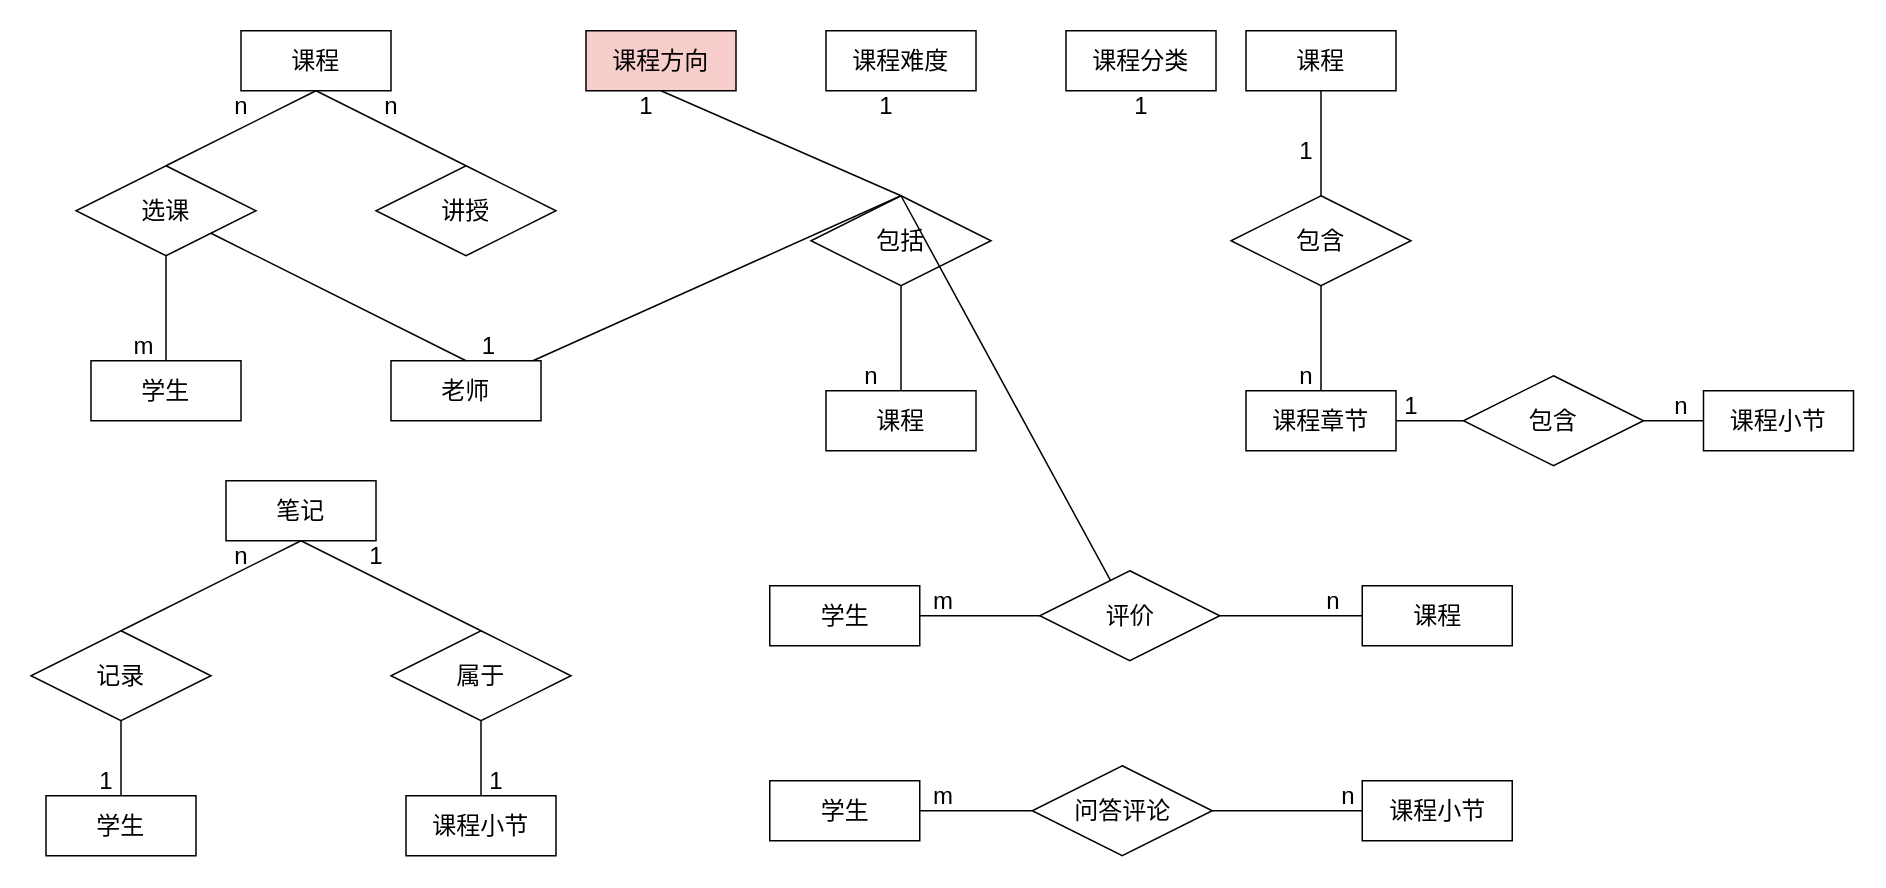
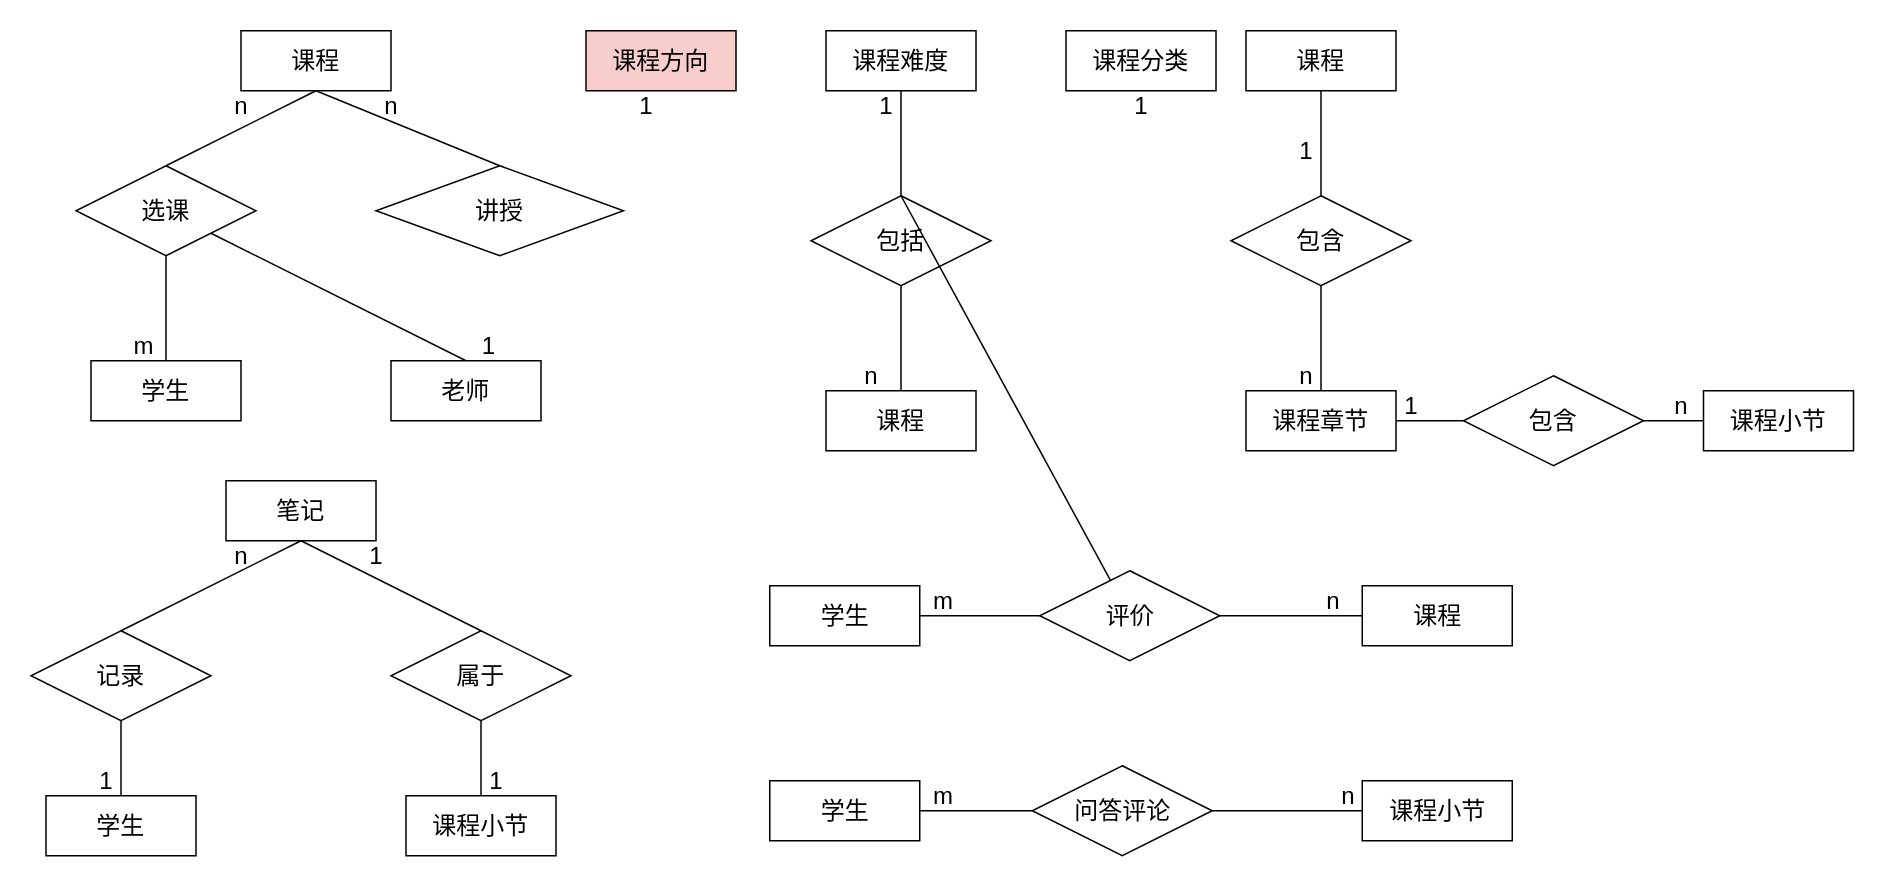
edge "课程方向" -- "包括": removed
node "讲授": size 180x90 -> 248x90
edge "包括" -- "老师": now "包括" -- "课程难度"
